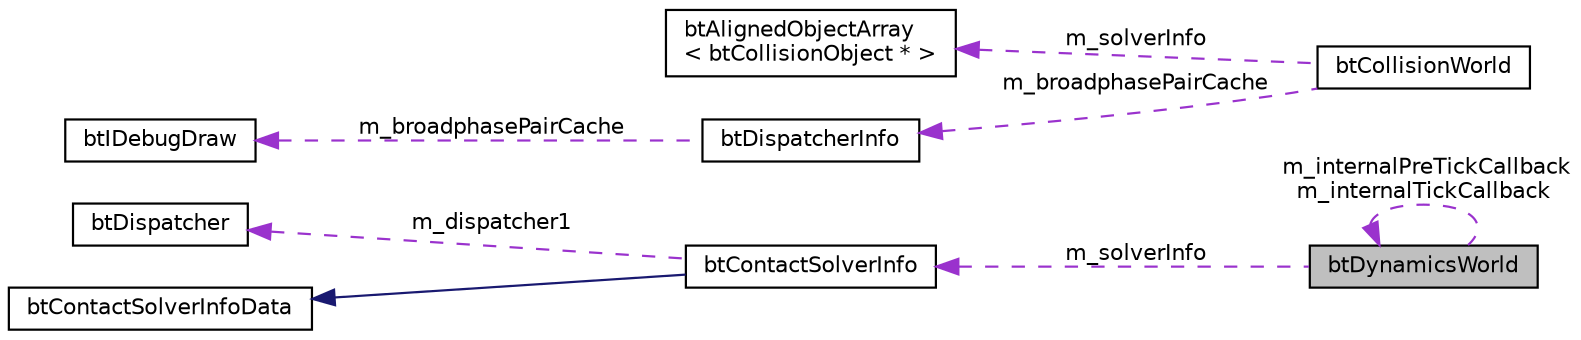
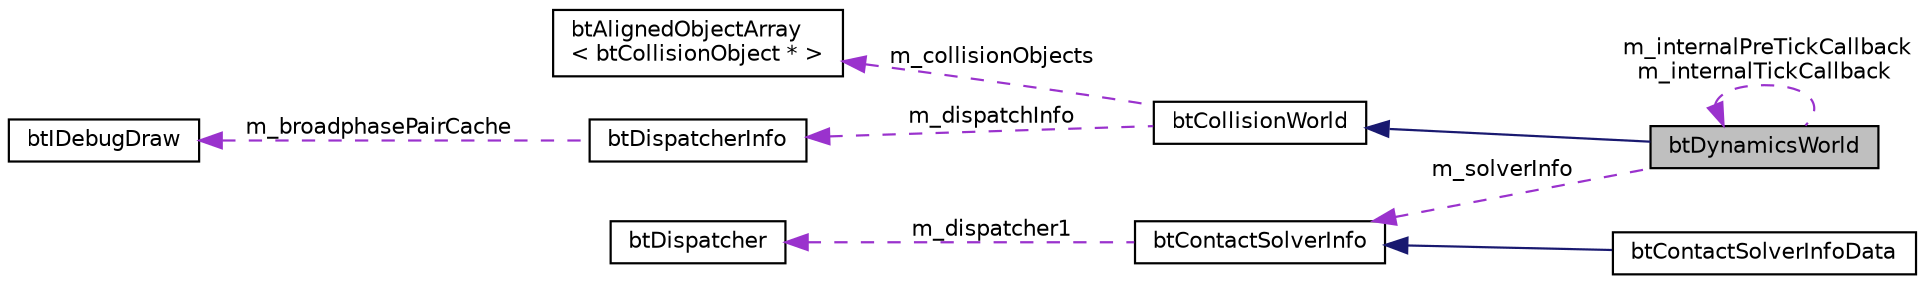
edge "btCollisionWorld" -> "btAlignedObjectArray < btCollisionObject * >": label " m_solverInfo" -> " m_collisionObjects"
edge "btCollisionWorld" -> "btDispatcherInfo": label " m_broadphasePairCache" -> " m_dispatchInfo"
edge "btDynamicsWorld" -> "btCollisionWorld": added
edge "btContactSolverInfo" -> "btContactSolverInfoData": reversed
